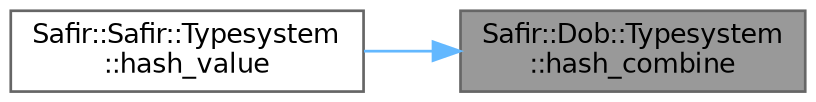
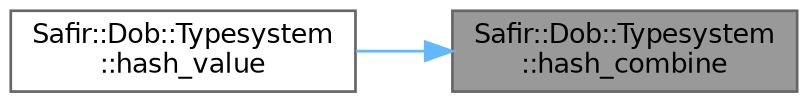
node "Safir::Safir::Typesystem ::hash_value": label "Safir::Safir::Typesystem ::hash_value" -> "Safir::Dob::Typesystem ::hash_value"
